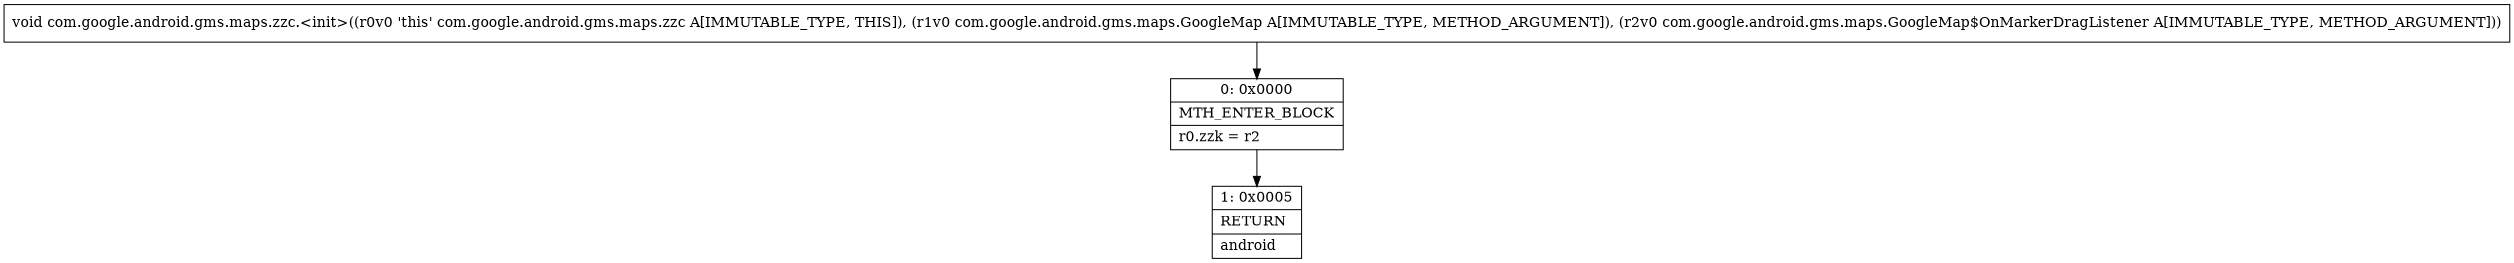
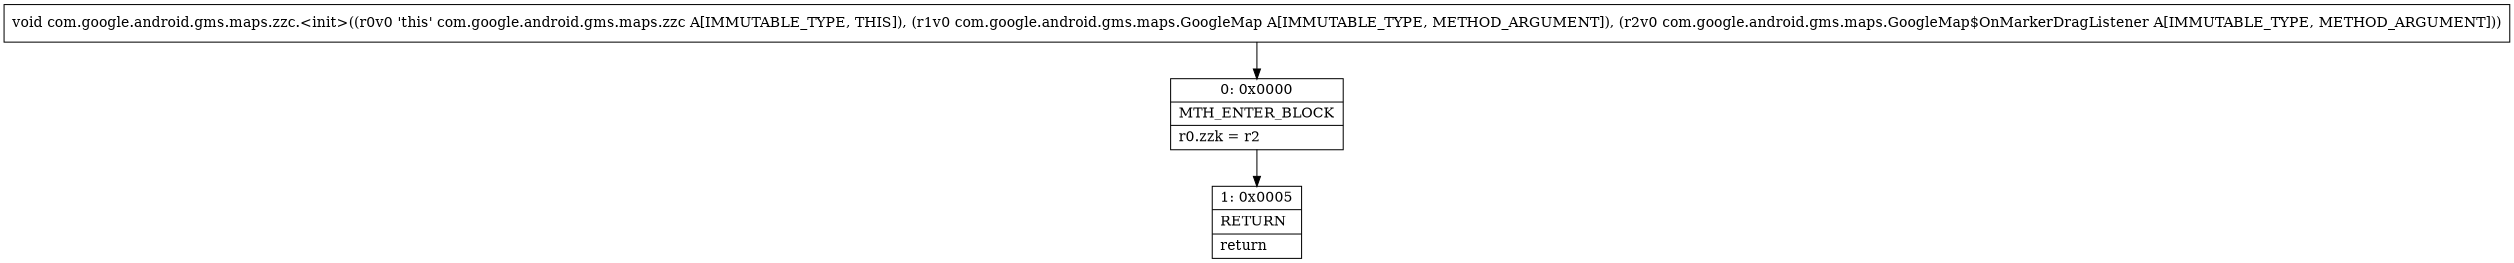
node "1: 0x0005": text "android" -> "return"
